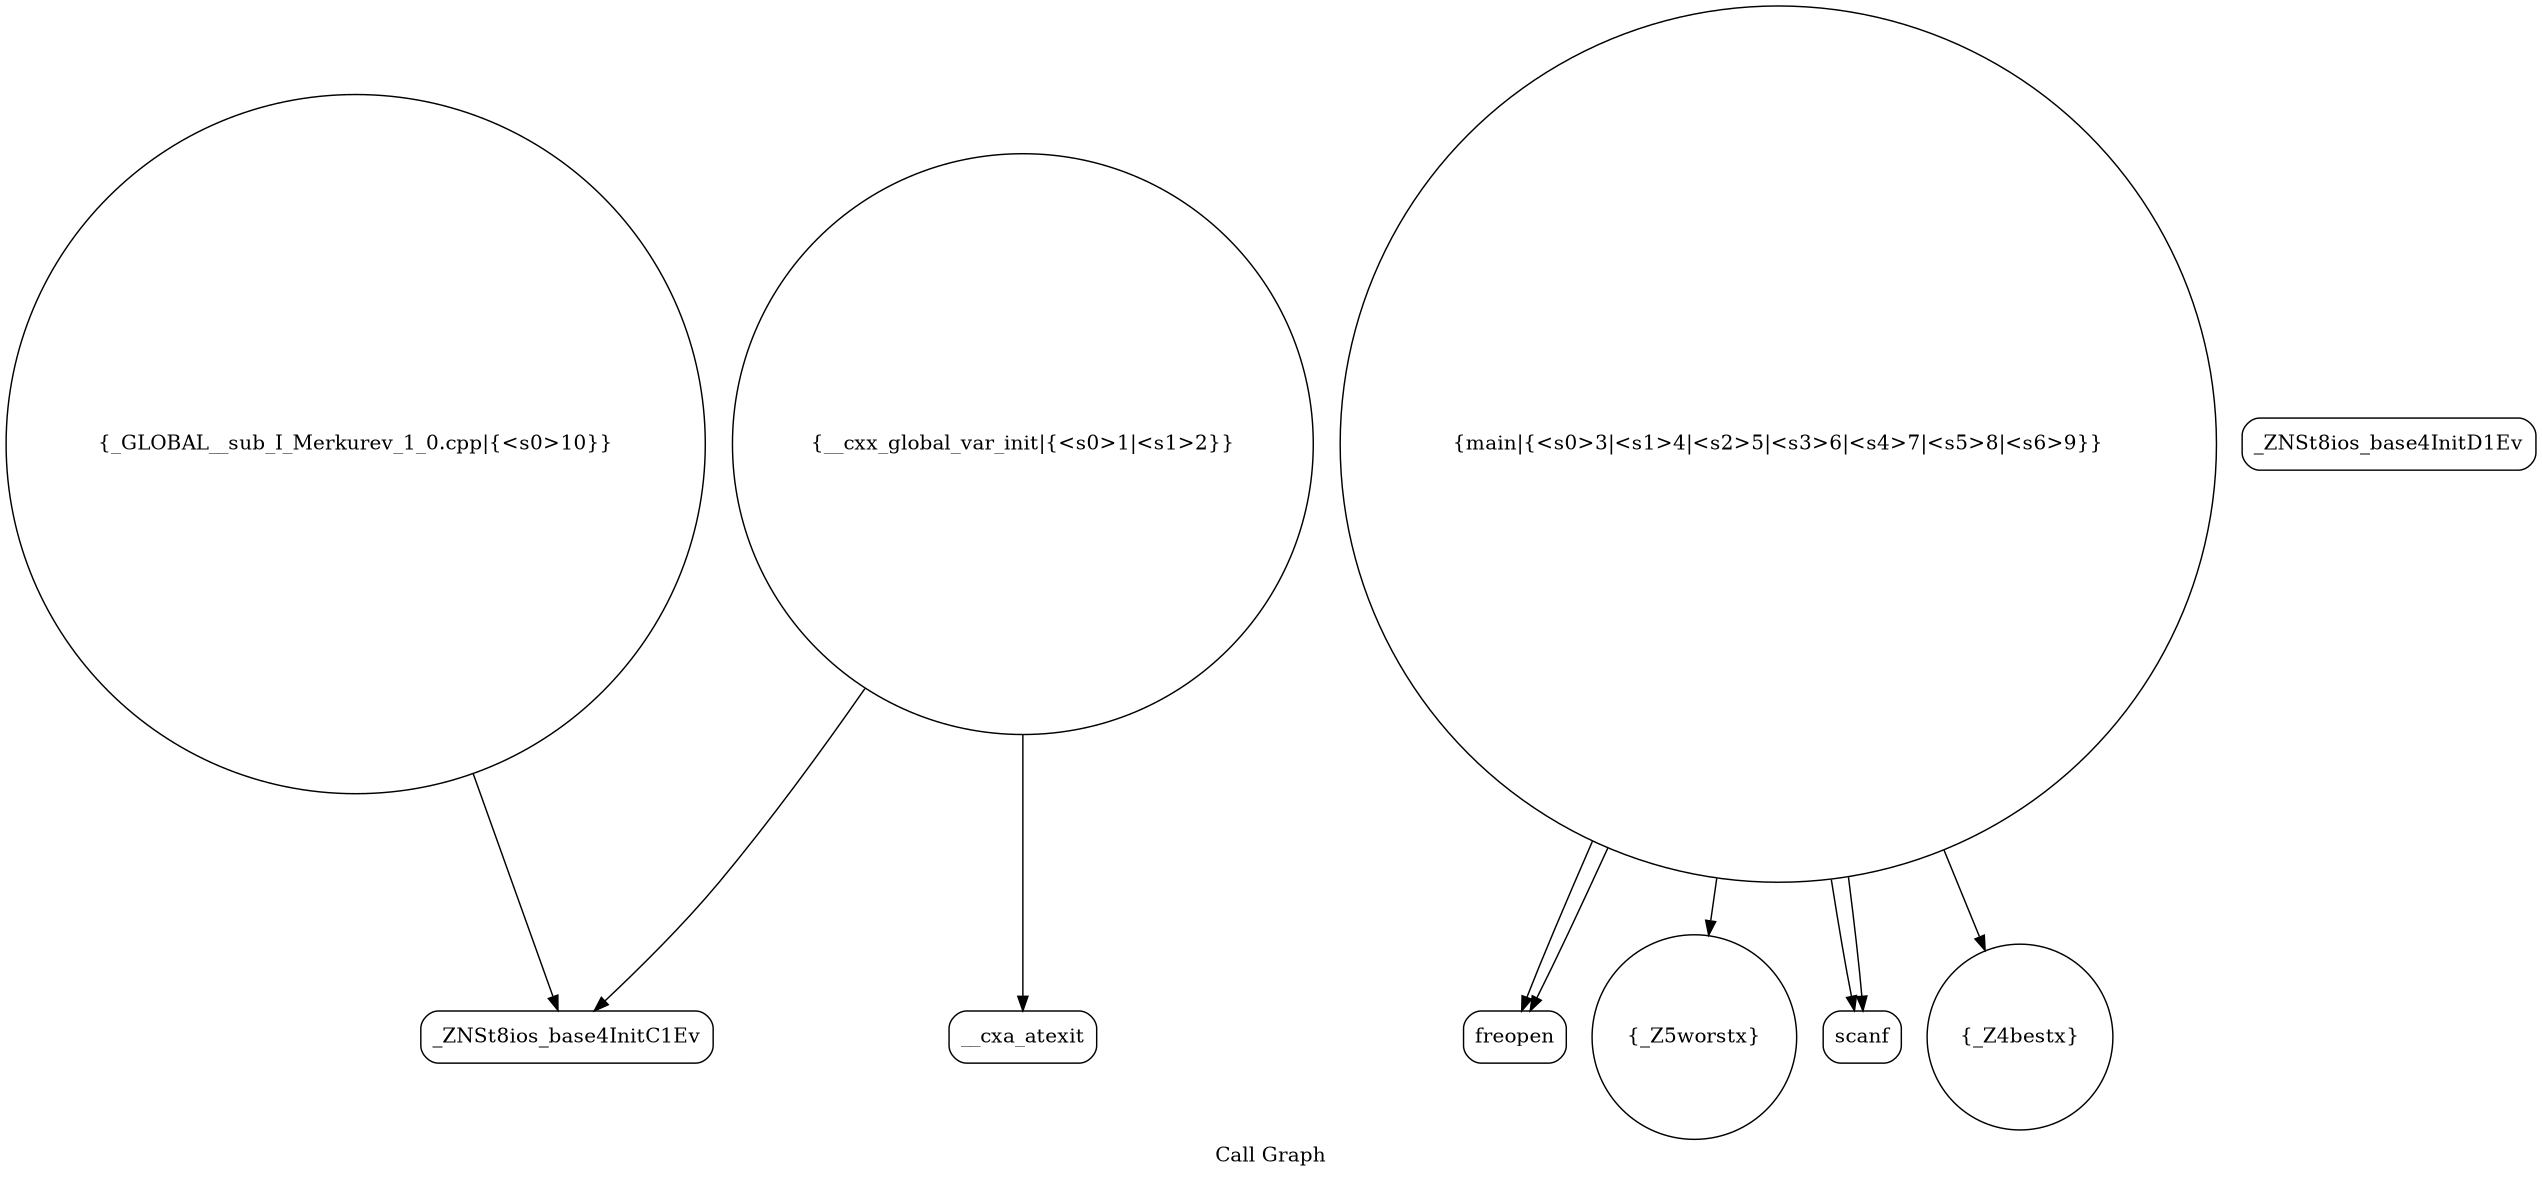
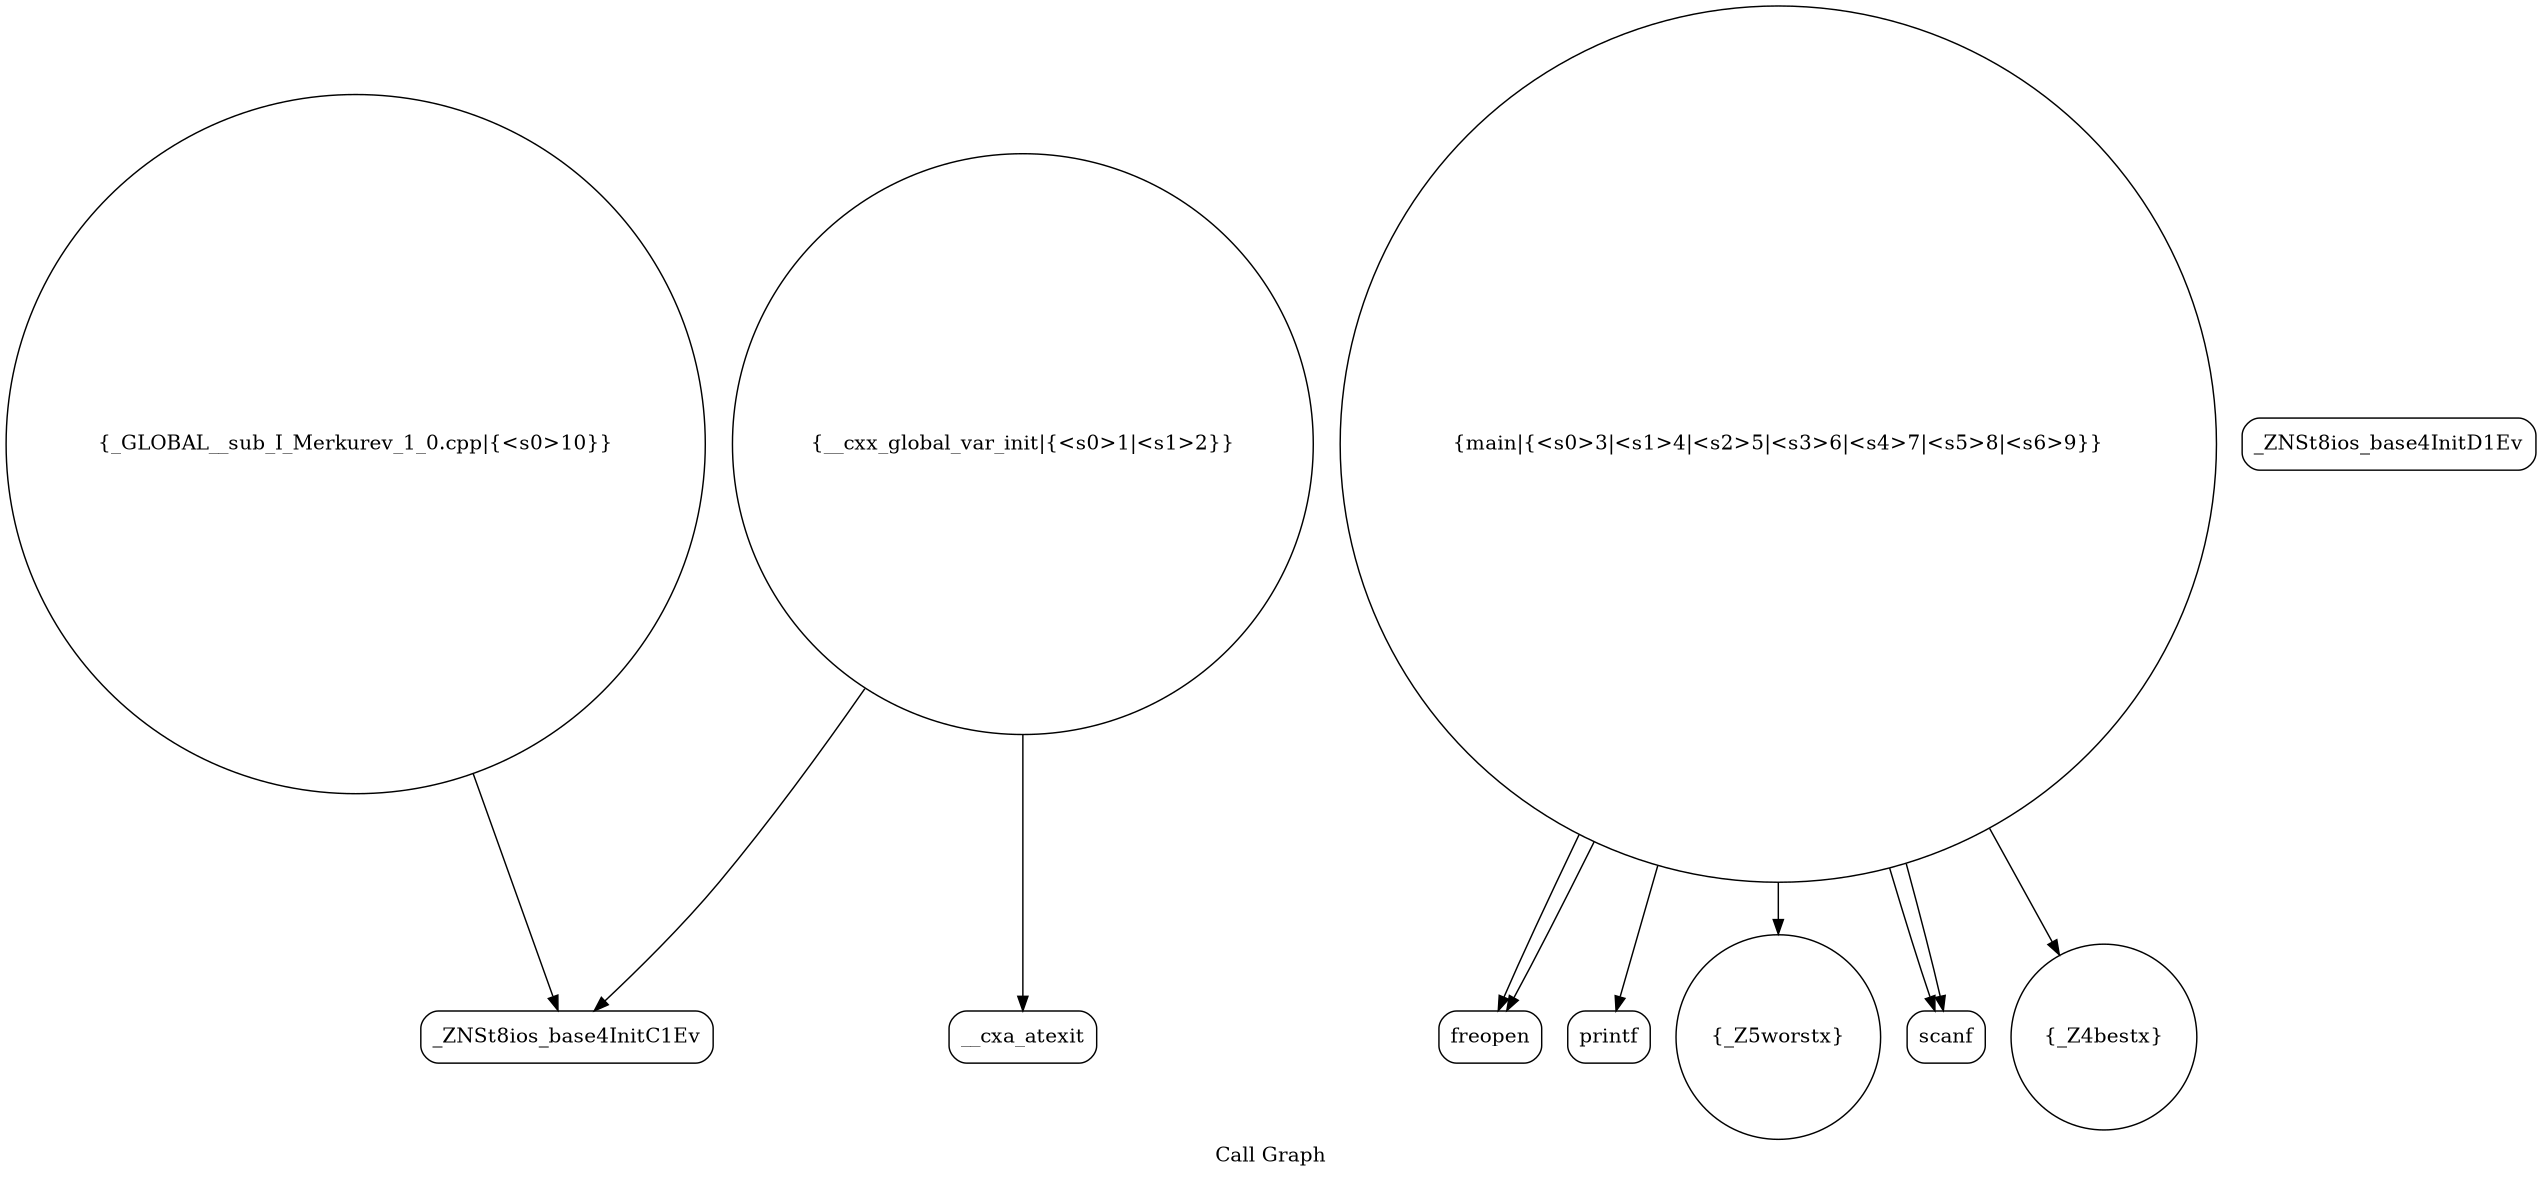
node "printf": added
